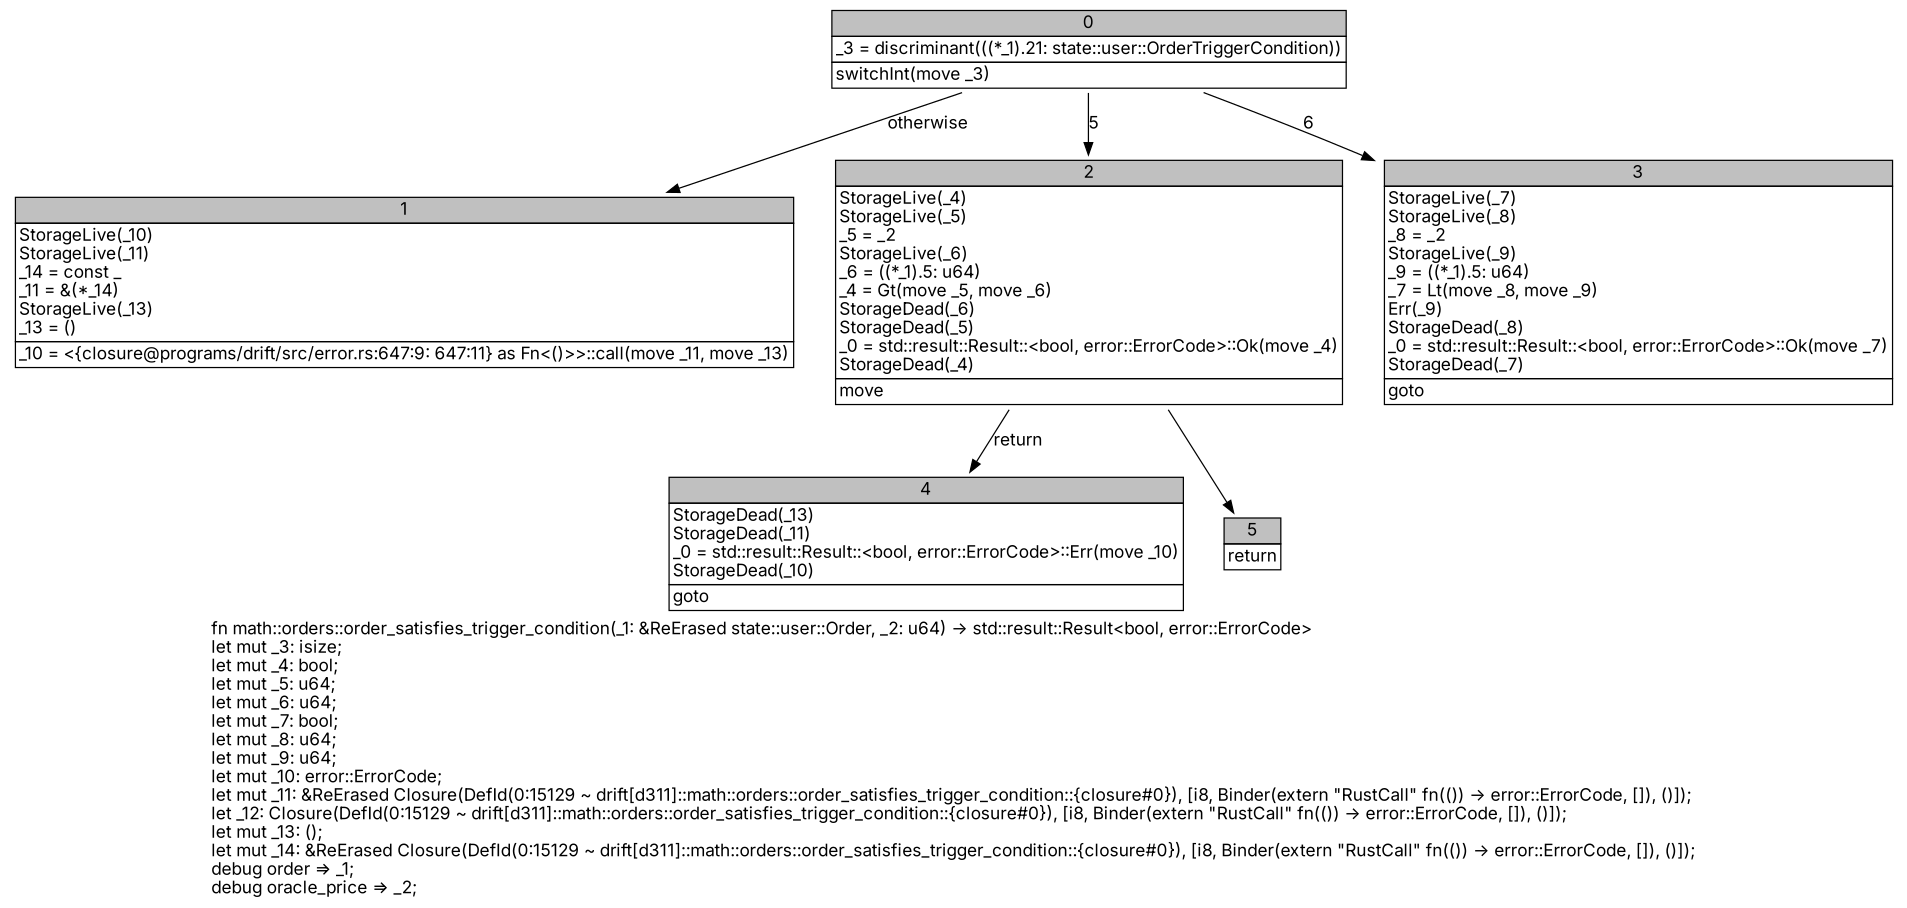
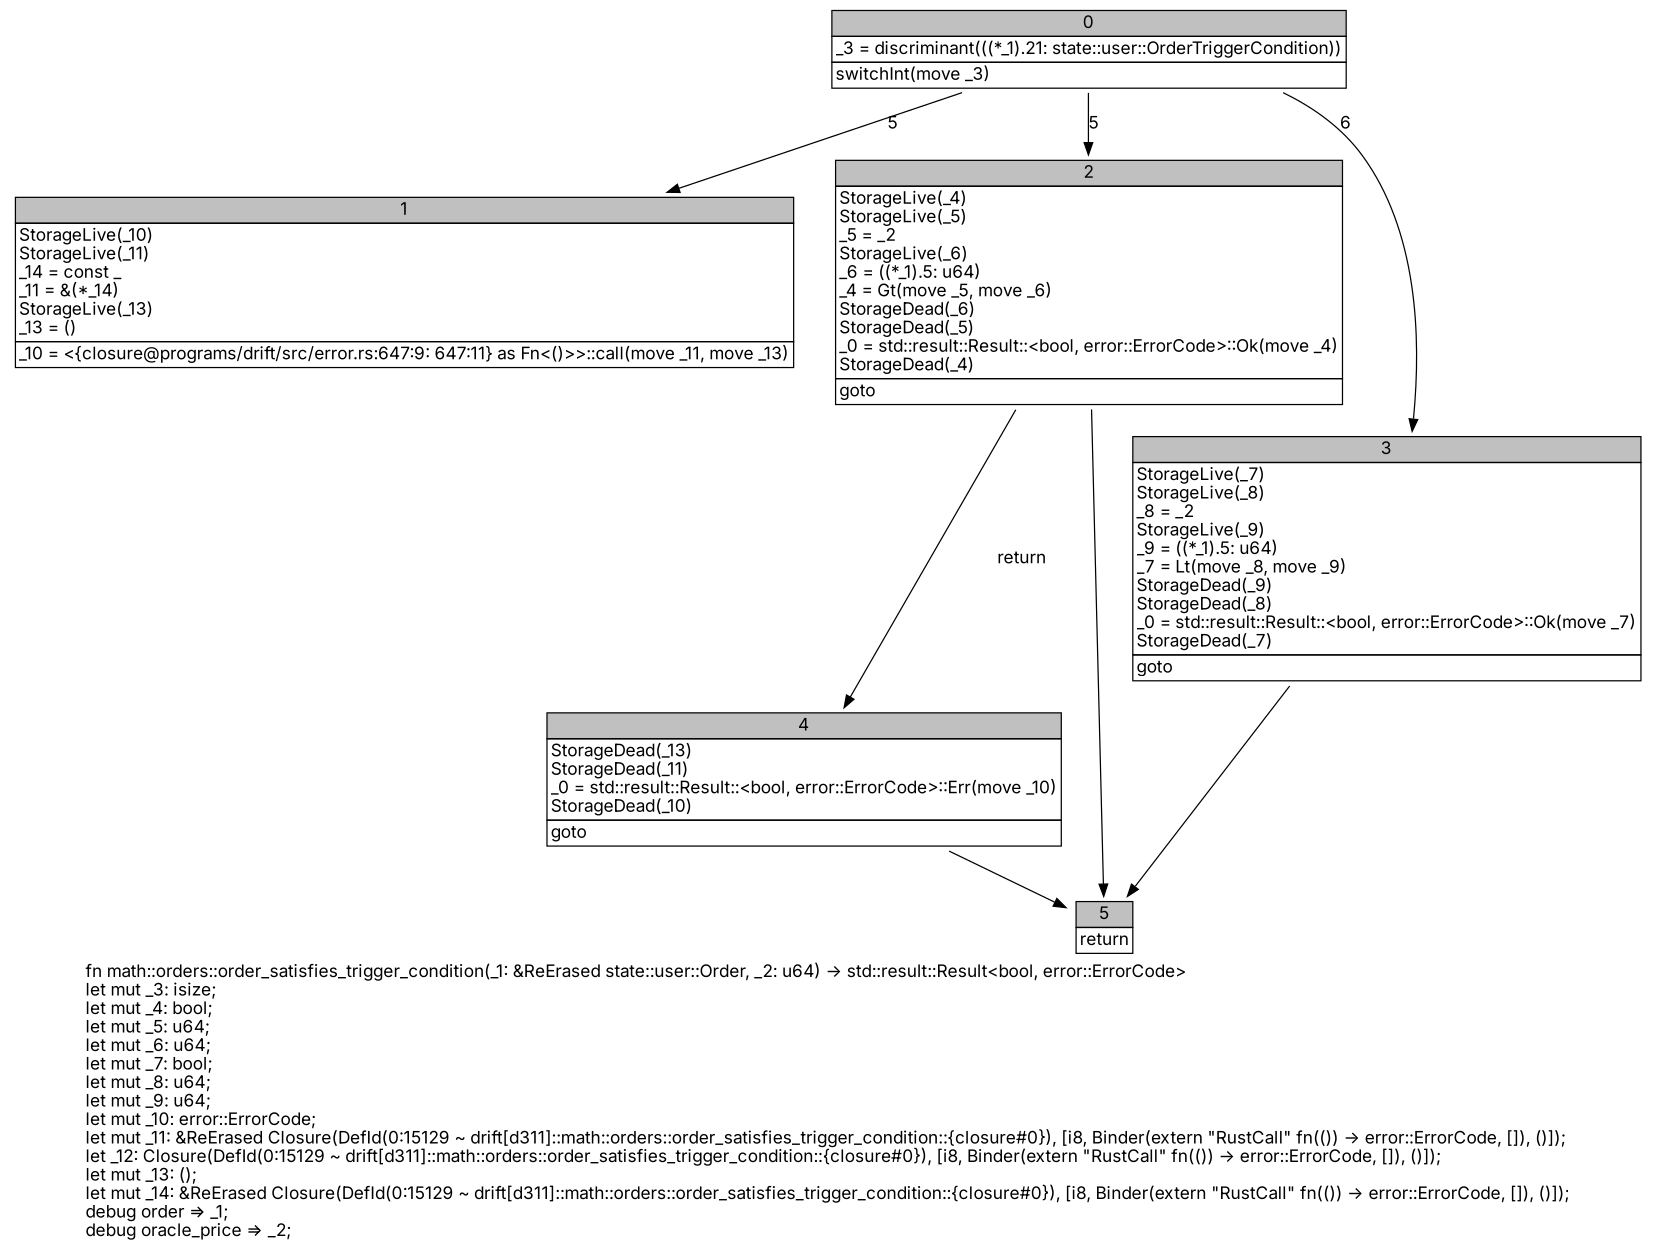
edge "0" -> "1": label "otherwise" -> "5"
node "3": text "Err(_9)" -> "StorageDead(_9)"
node "2": text "move" -> "goto"
edge "3" -> "5": added
edge "4" -> "5": added
